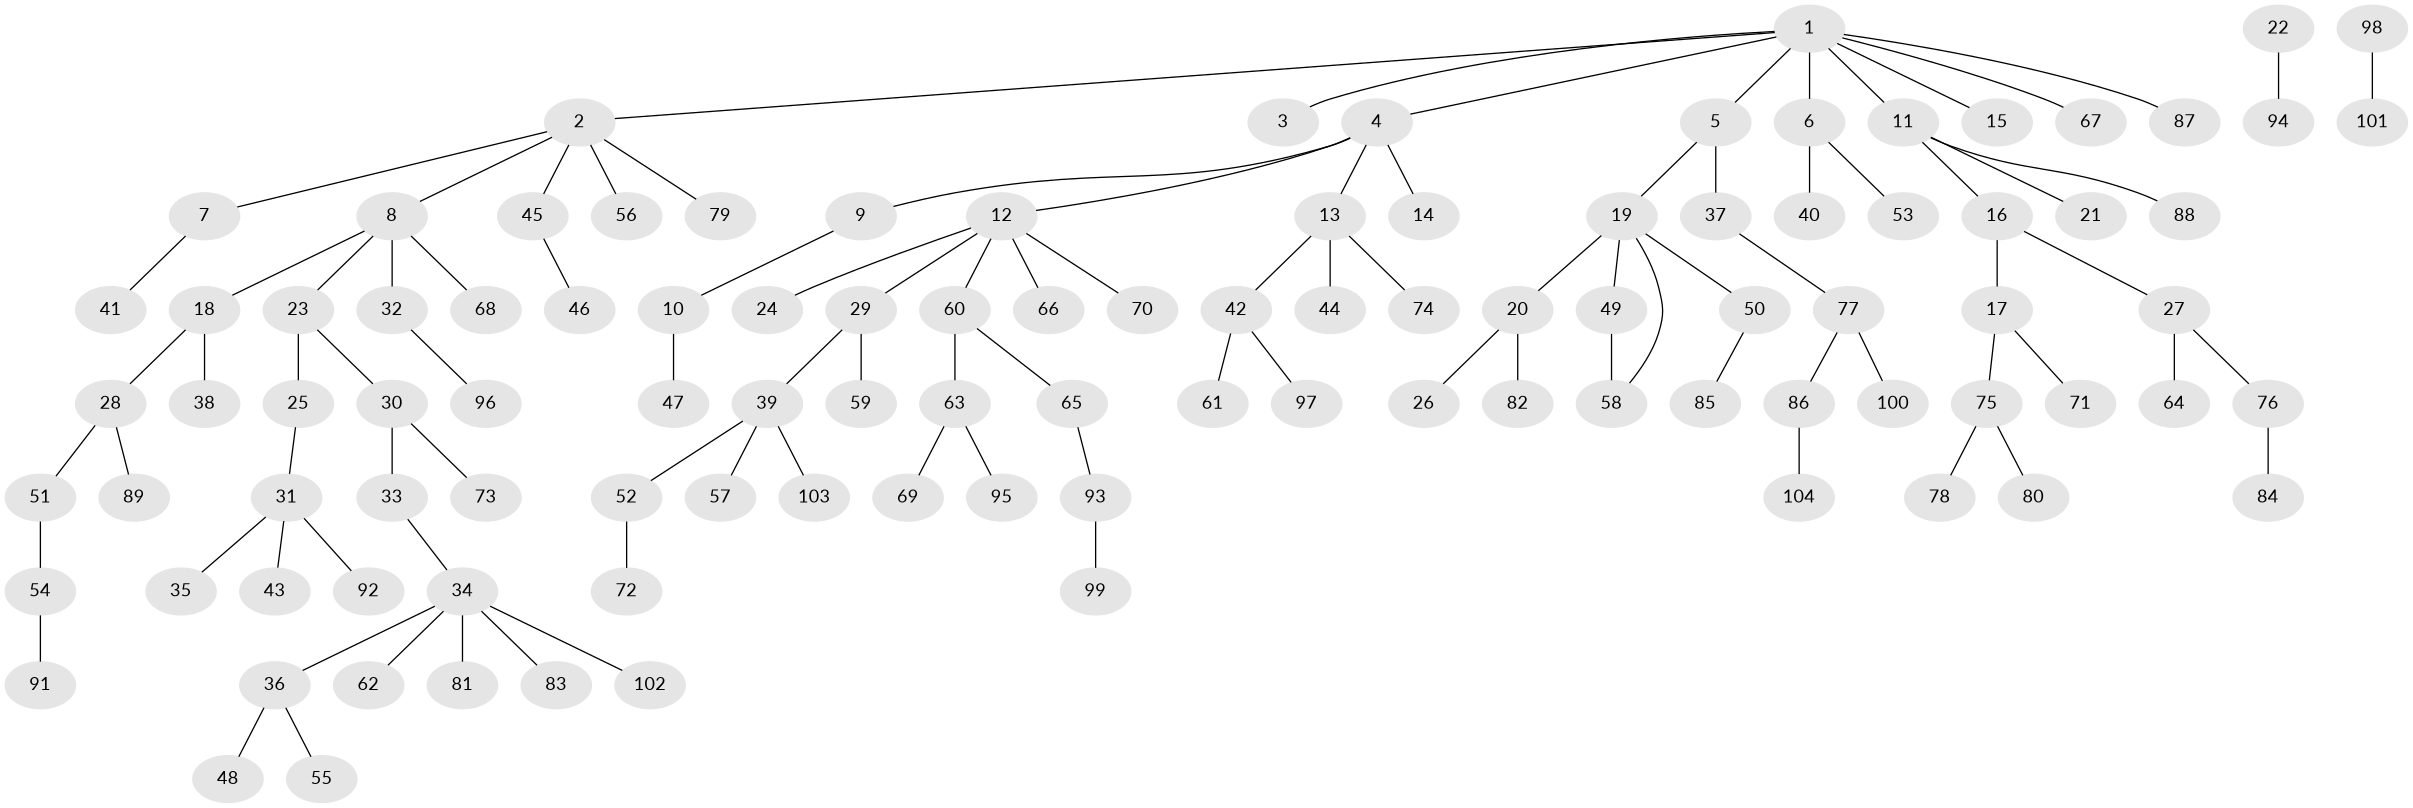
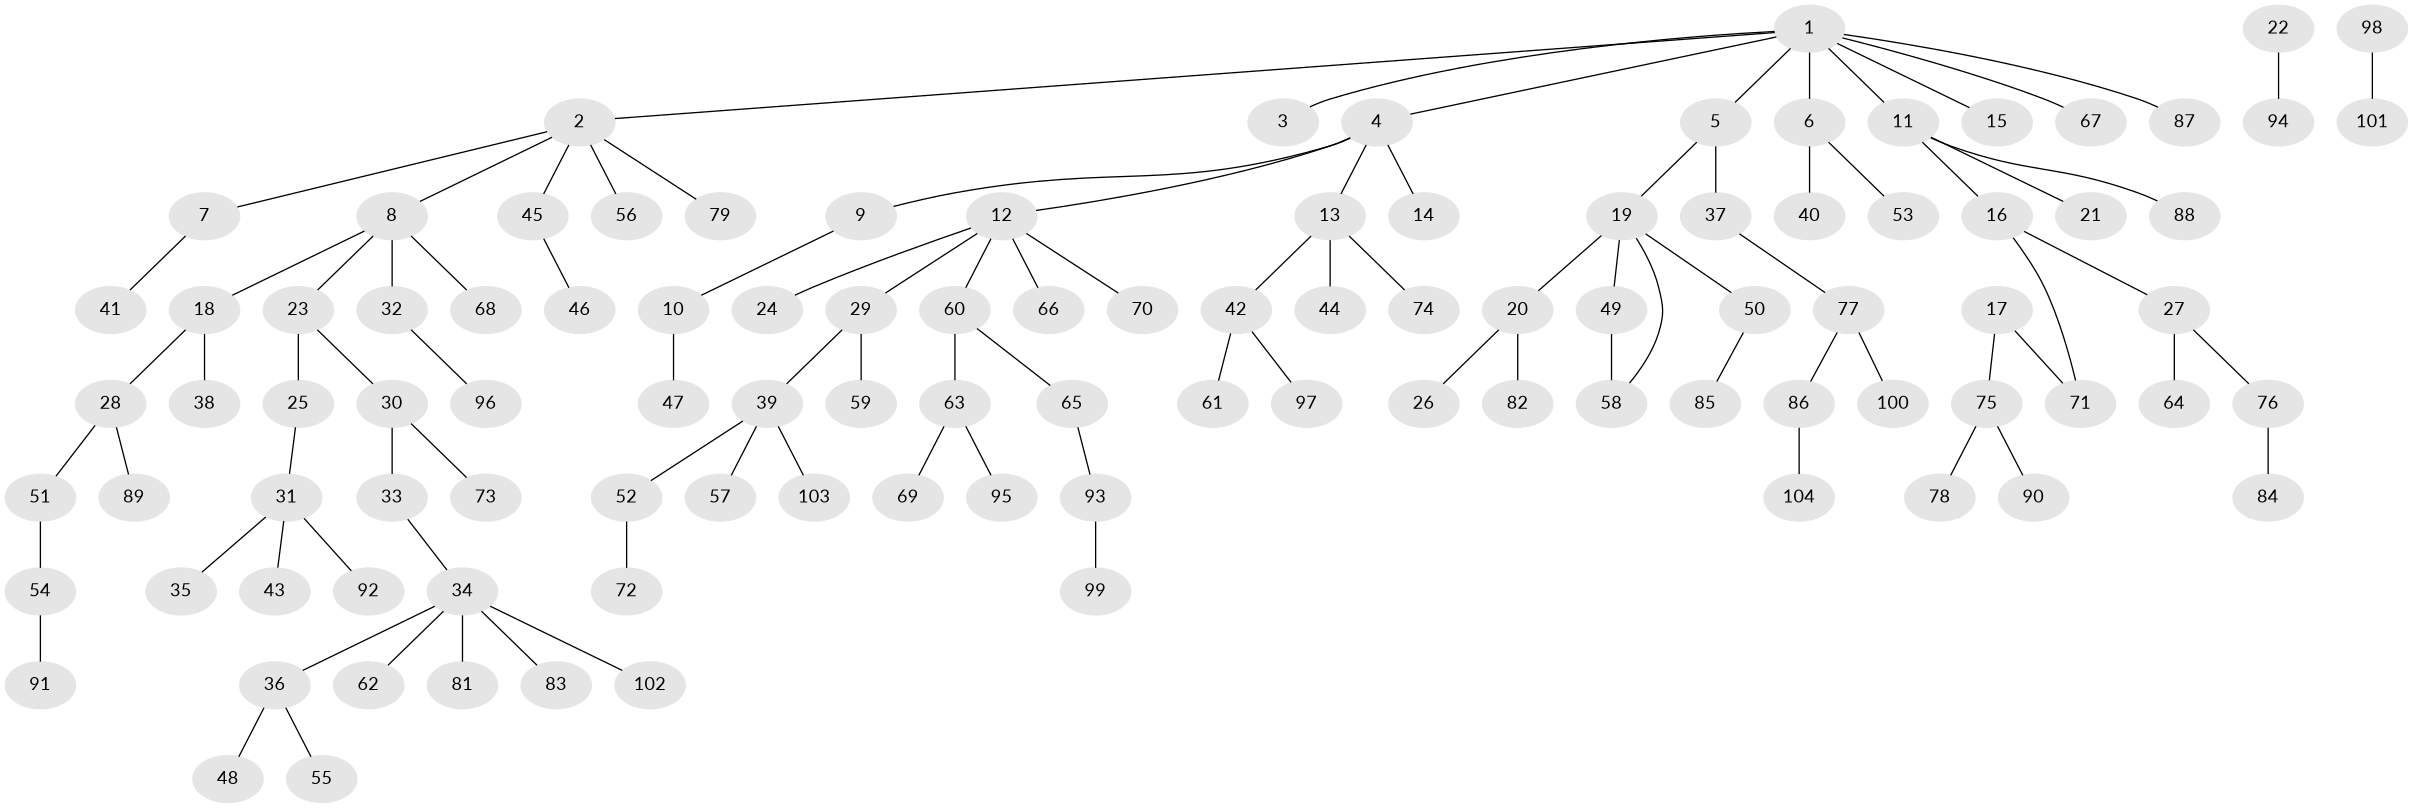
edge "16" -- "17": now "16" -- "71"
node "80": label "80" -> "90"
